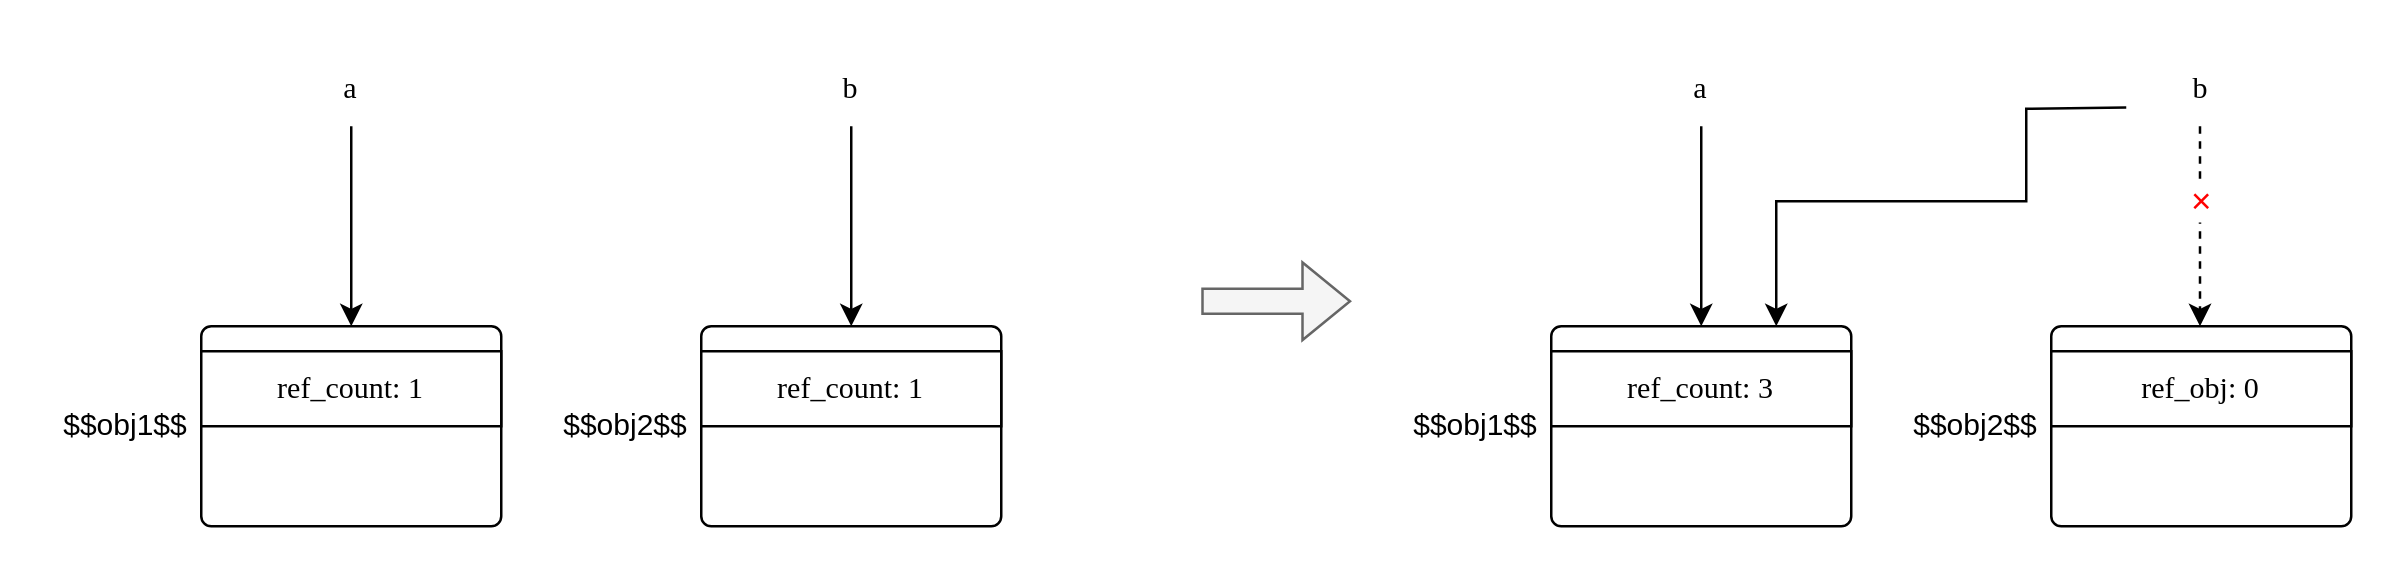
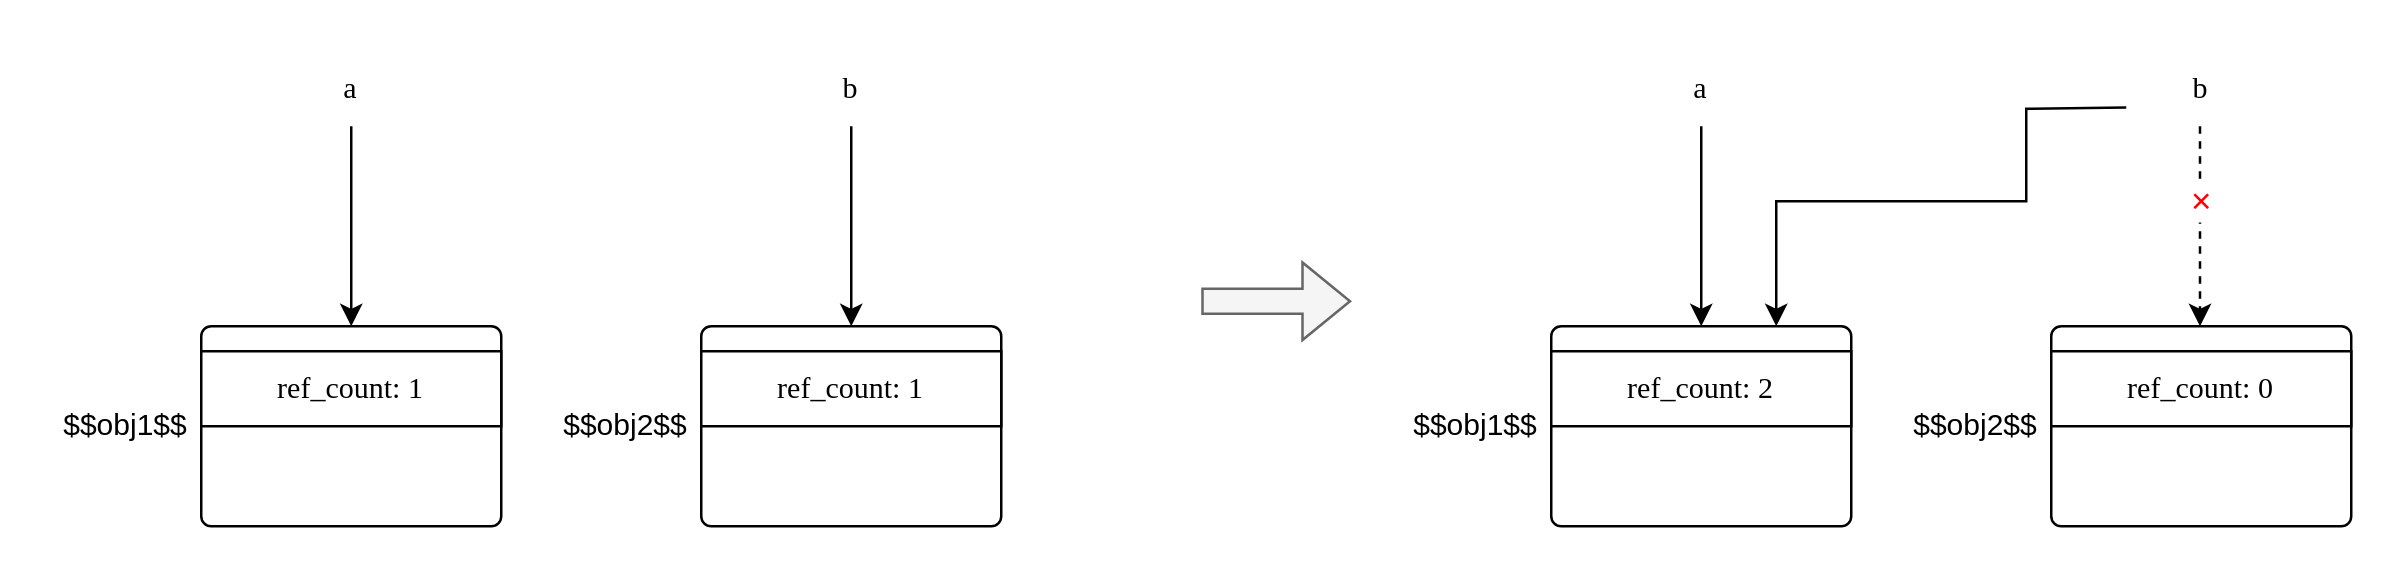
node "ref_count: 3": label "ref_count: 3" -> "ref_count: 2"
node "ref_obj: 0": label "ref_obj: 0" -> "ref_count: 0"
